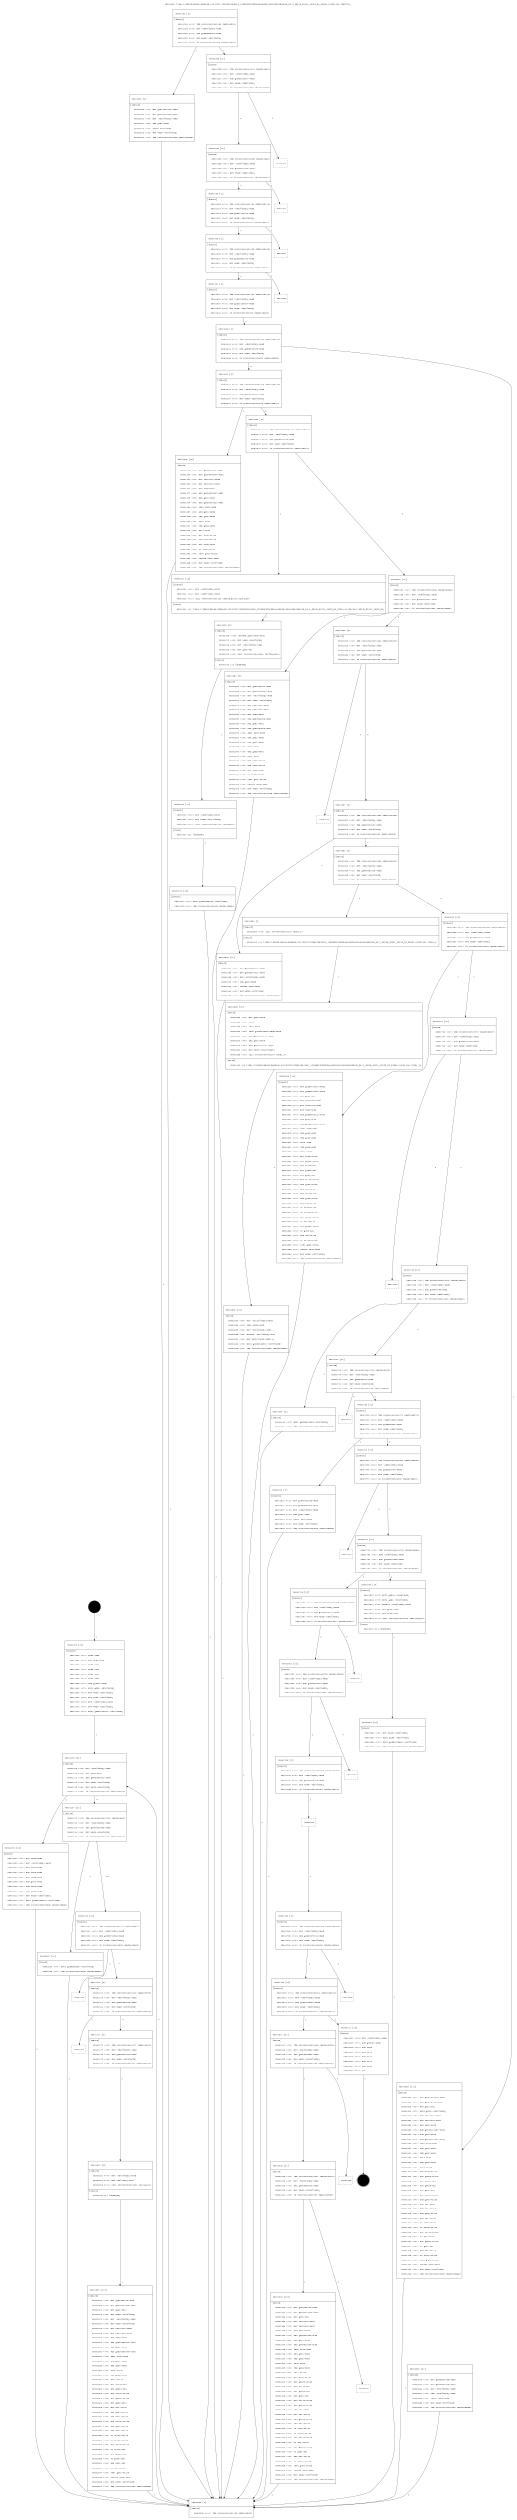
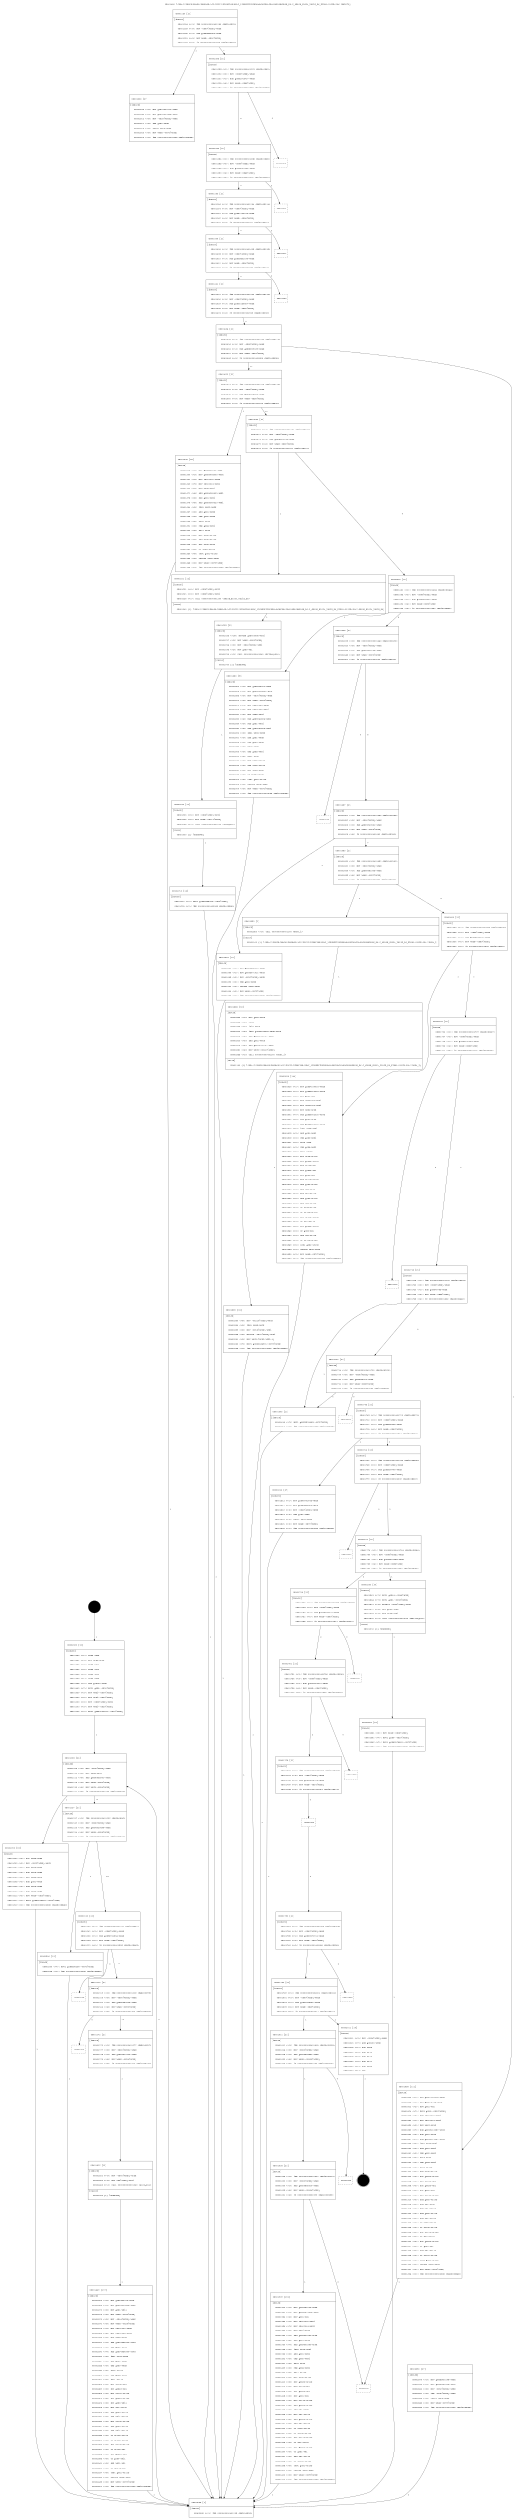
edge "0x401b48 [27]" -> "0x40208b [5]": removed, label "1"
edge "0x401734 [25]" -> "0x40174d [25]": now "0x401734 [25]" -> "0x401f4f [12]"
edge "0x401eb8 [151]" -> "0x40208b [5]": now "0x401eb8 [151]" -> "0x401847"
